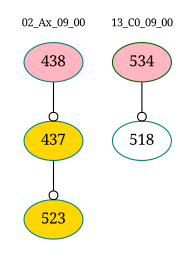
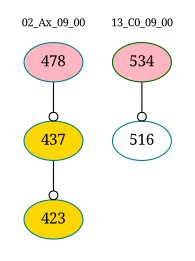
node "438": label "438" -> "478"
node "518": label "518" -> "516"
node "523": label "523" -> "423"
